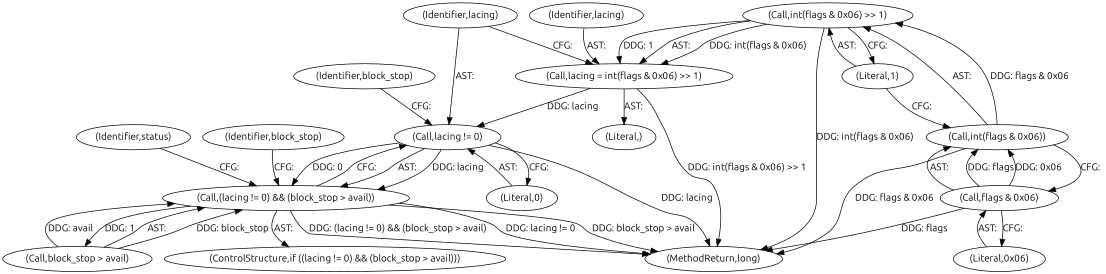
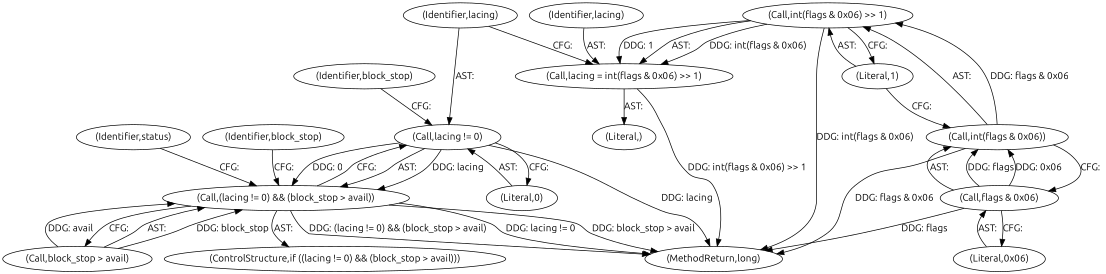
edge "(Call,lacing = int(flags & 0x06) >> 1)" -> "(Call,lacing != 0)": removed, label "DDG: lacing"
edge "(Call,(lacing != 0) && (block_stop > avail))" -> "(Call,block_stop > avail)": label "DDG: 1" -> "CFG: "
